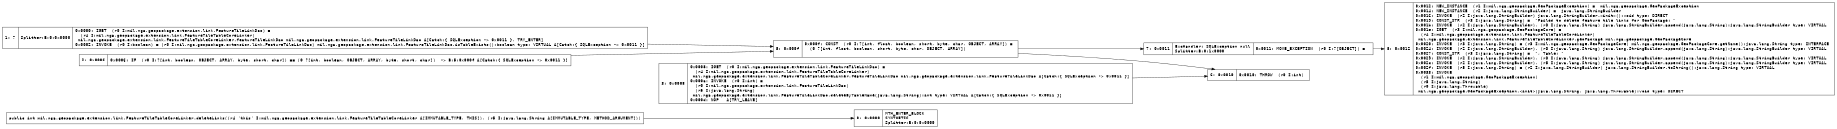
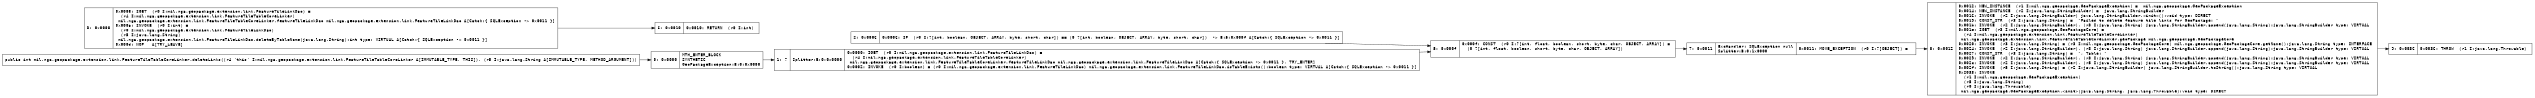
node "9: 0x0036": added
edge "5: 0x000f" -> "6: 0x0010": removed
edge "0: 0x0000" -> "1: ?": added
node "8: 0x0012": text "0x0033: INVOKE" -> "0x2033: INVOKE"
node "6: 0x0010": text "0x0010: THROW  (r0 I:int)" -> "0x0010: RETURN  (r0 I:int)"
node "0: 0x0000": text "Splitter:B:0:0x0000" -> "GeoPackageException:B:0:0x0000"
